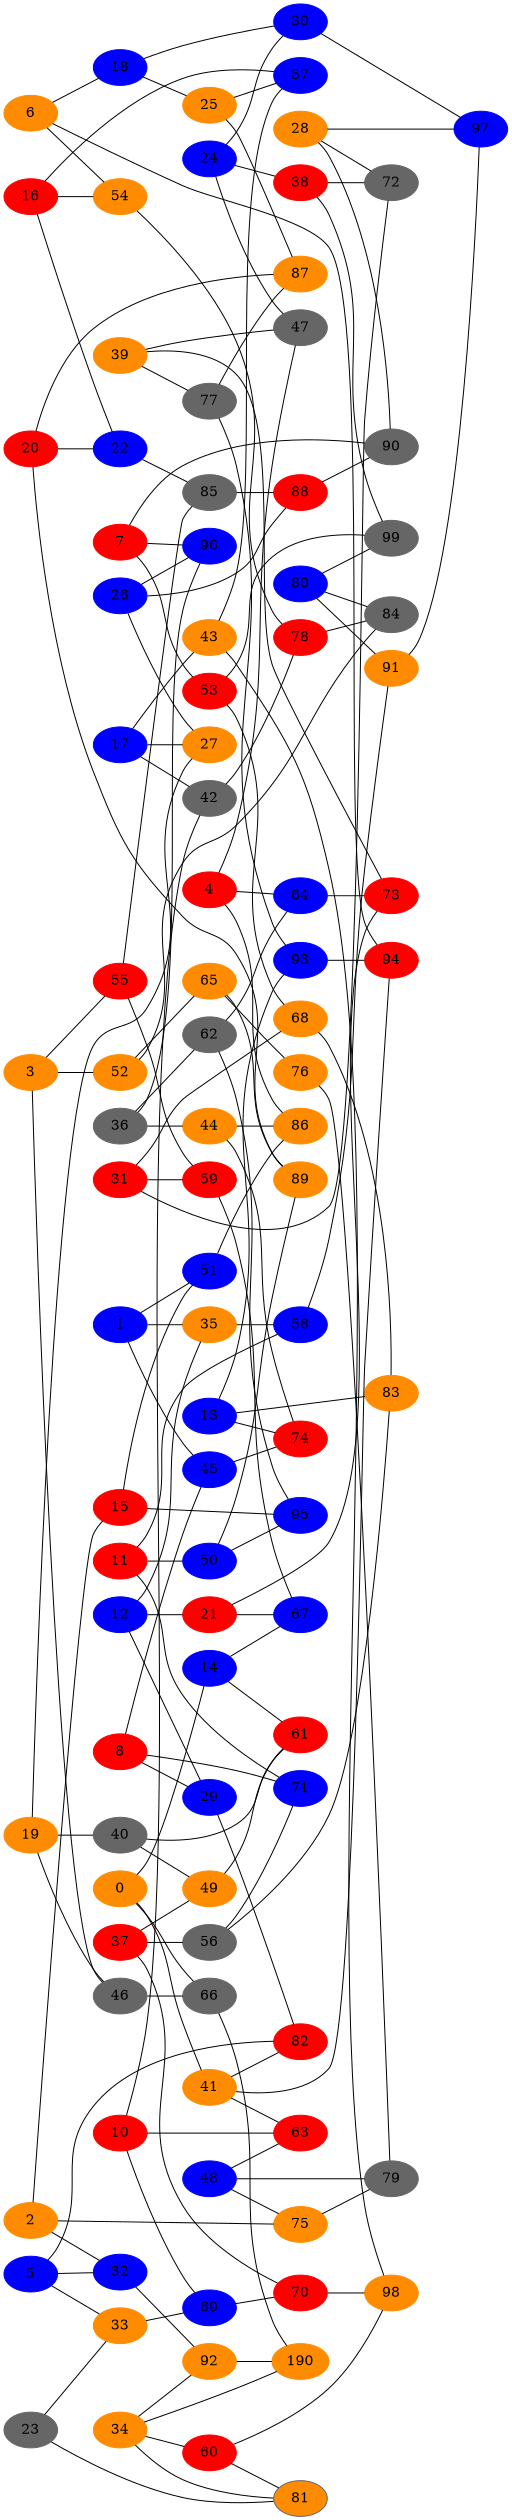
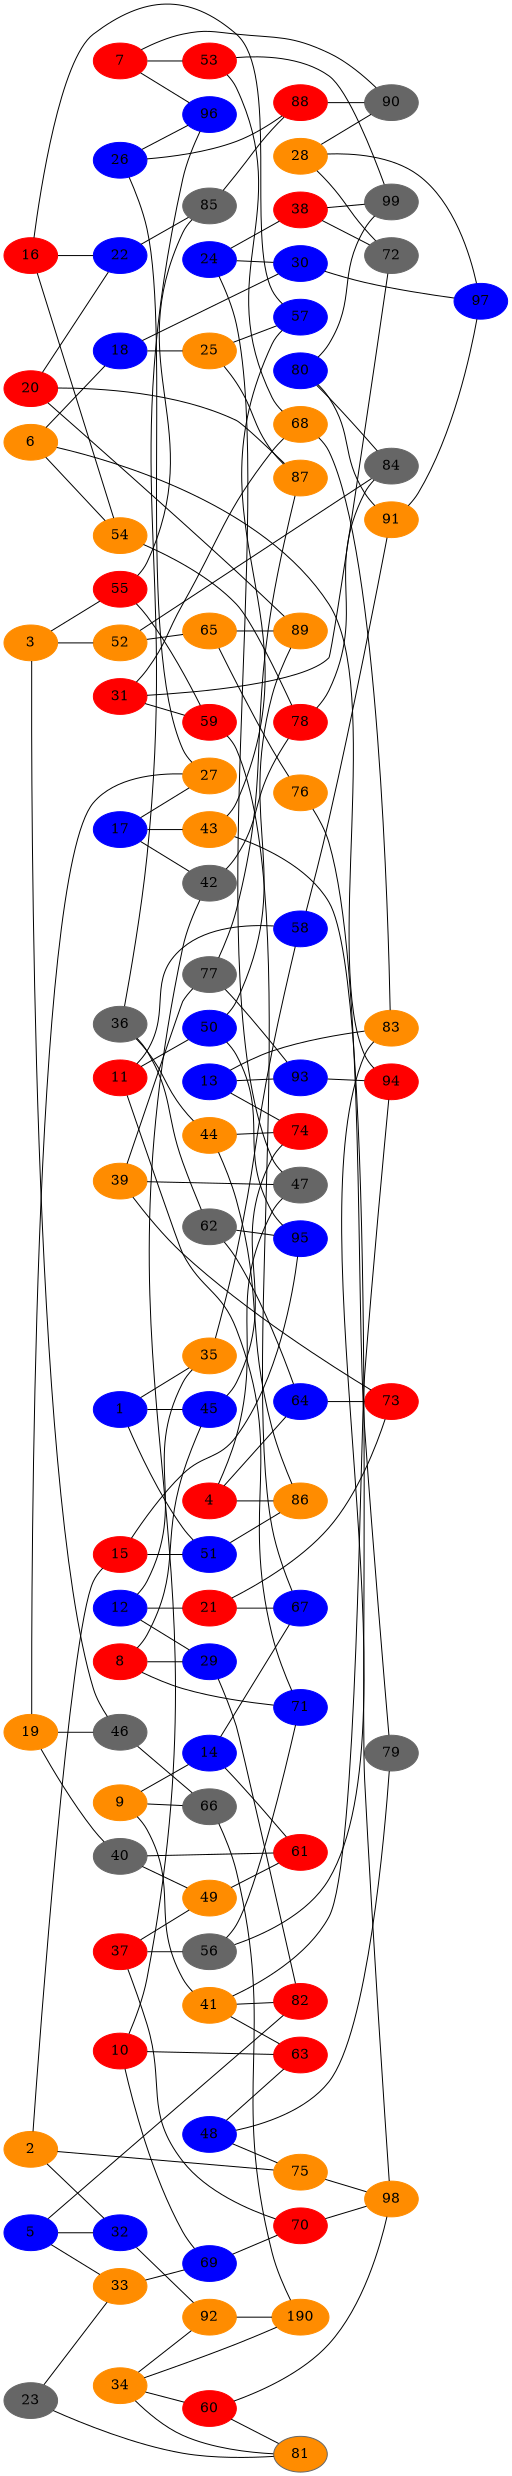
node "0": label "0" -> "9"
edge "79" -- "75": now "98" -- "75"
